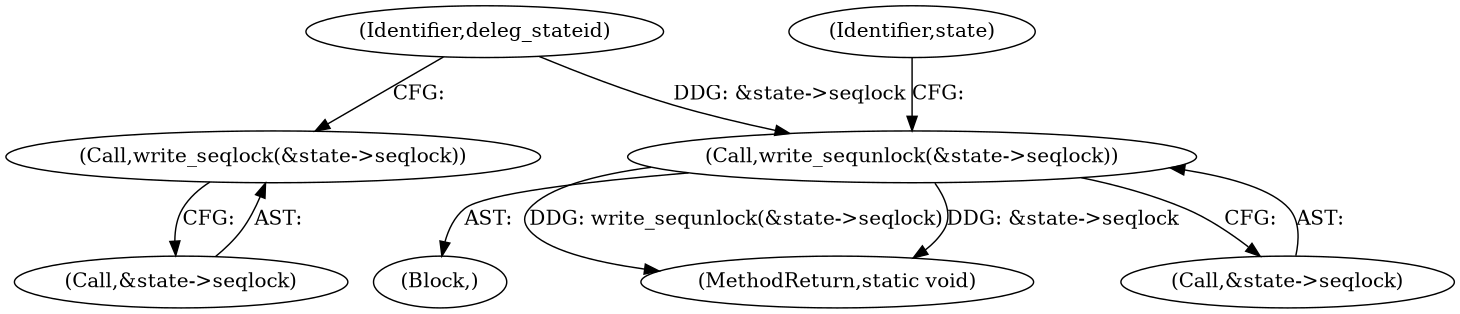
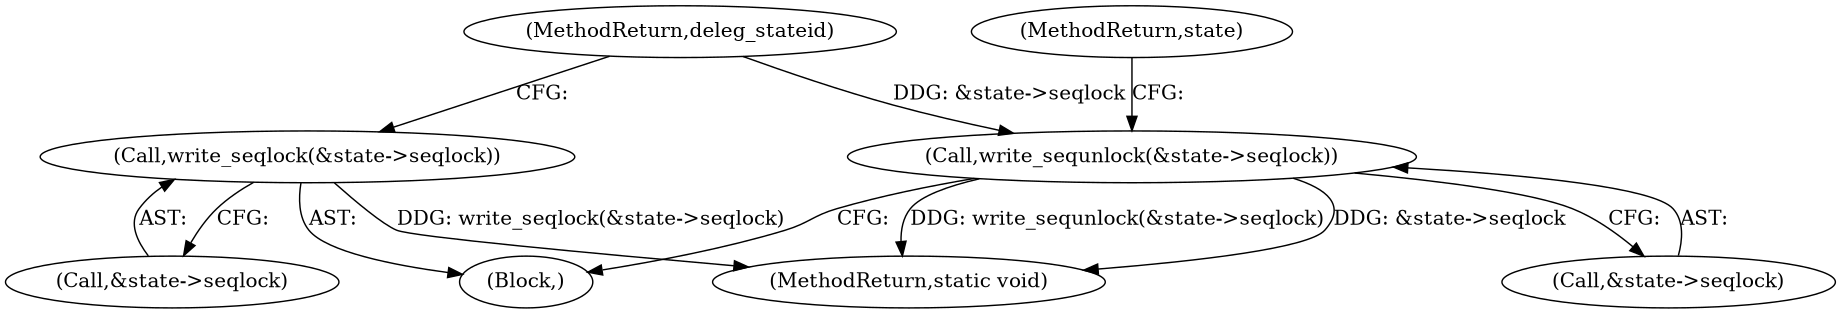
node "(Identifier,deleg_stateid)": label "(Identifier,deleg_stateid)" -> "(MethodReturn,deleg_stateid)"
node "(Identifier,state)": label "(Identifier,state)" -> "(MethodReturn,state)"
edge "(Call,write_sequnlock(&state->seqlock))" -> "(Block,)": label "AST: " -> "CFG: "
edge "(Call,write_seqlock(&state->seqlock))" -> "(MethodReturn,static void)": added, label "DDG: write_seqlock(&state->seqlock)"
edge "(Call,write_seqlock(&state->seqlock))" -> "(Block,)": added, label "AST:"
